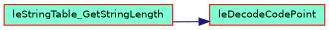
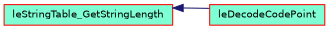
edge "leStringTable_GetStringLength" -> "leDecodeCodePoint": reversed
